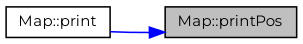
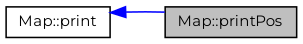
edge "Map::print" -> "Map::printPos": reversed
